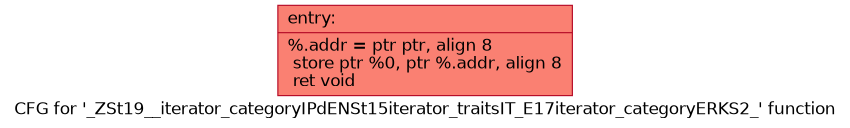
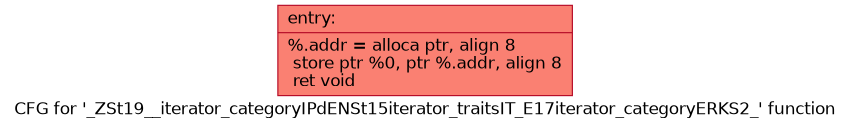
node "entry:": text "%.addr = ptr ptr, align 8" -> "%.addr = alloca ptr, align 8"
